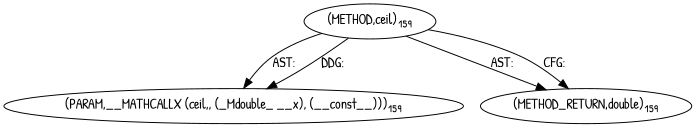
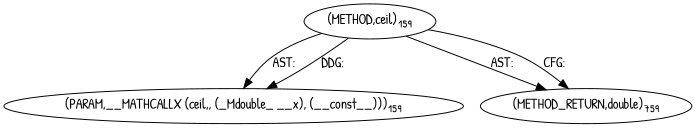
node "(METHOD_RETURN,double)": text "159" -> "759"
